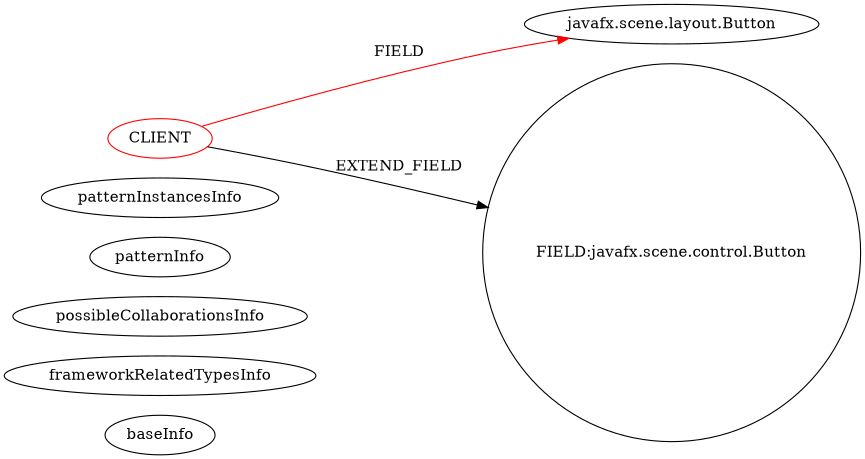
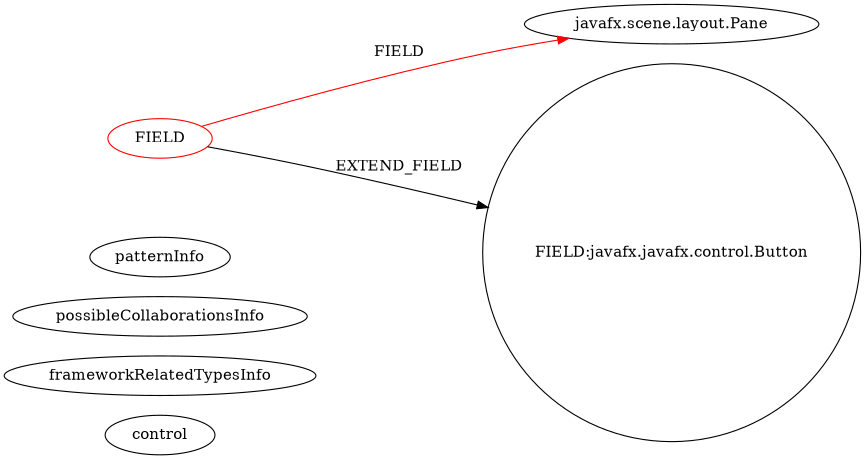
node "javafx.scene.layout.Button": label "javafx.scene.layout.Button" -> "javafx.scene.layout.Pane"
node "CLIENT": label "CLIENT" -> "FIELD"
node "patternInstancesInfo": removed
node "FIELD:javafx.scene.control.Button": label "FIELD:javafx.scene.control.Button" -> "FIELD:javafx.javafx.control.Button"
node "baseInfo": label "baseInfo" -> "control"
